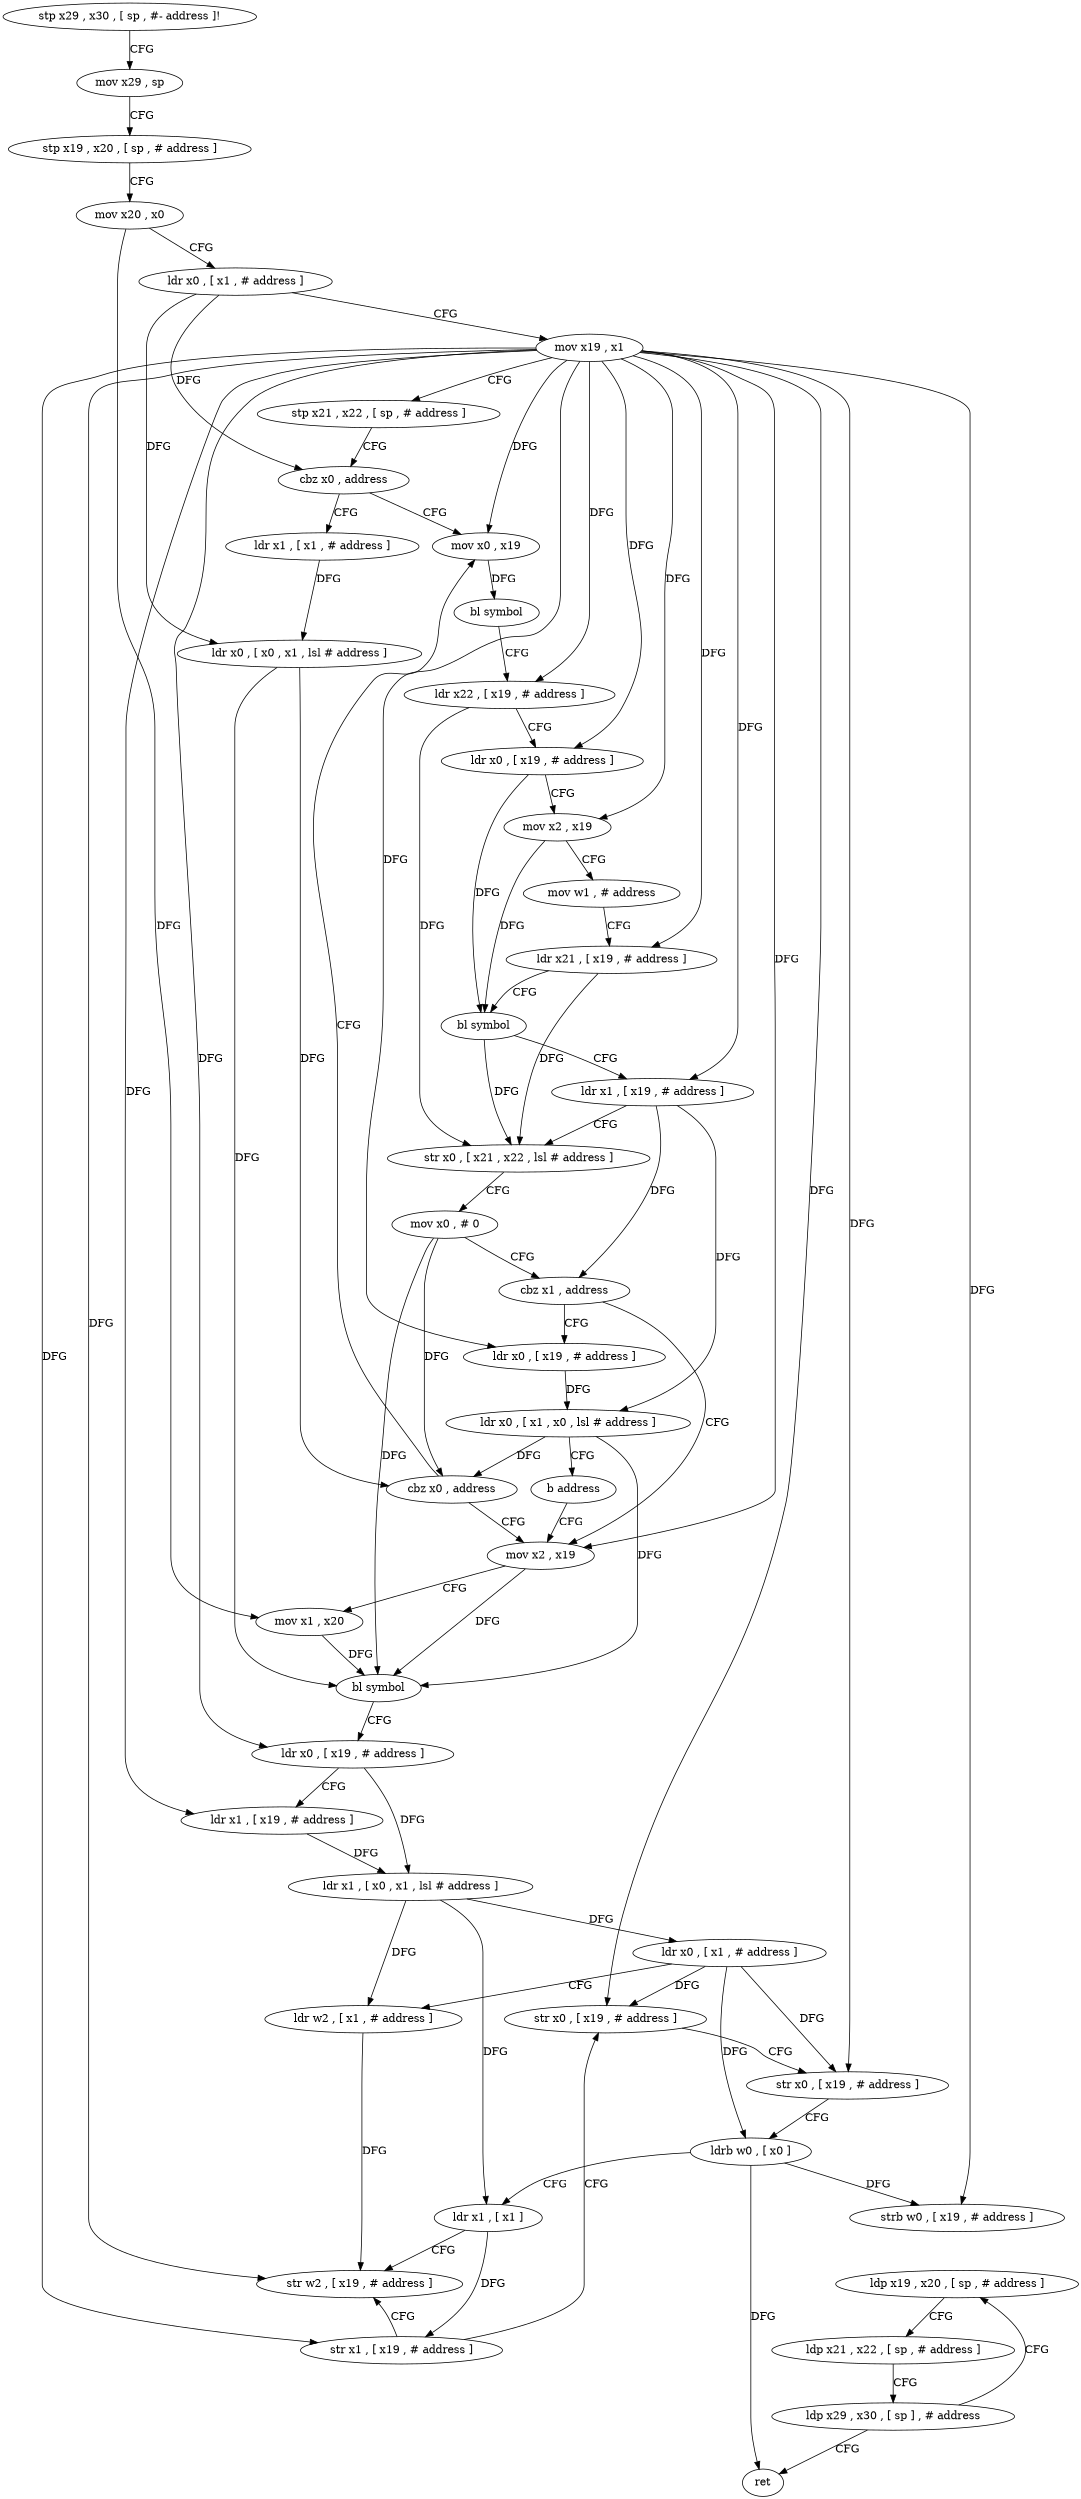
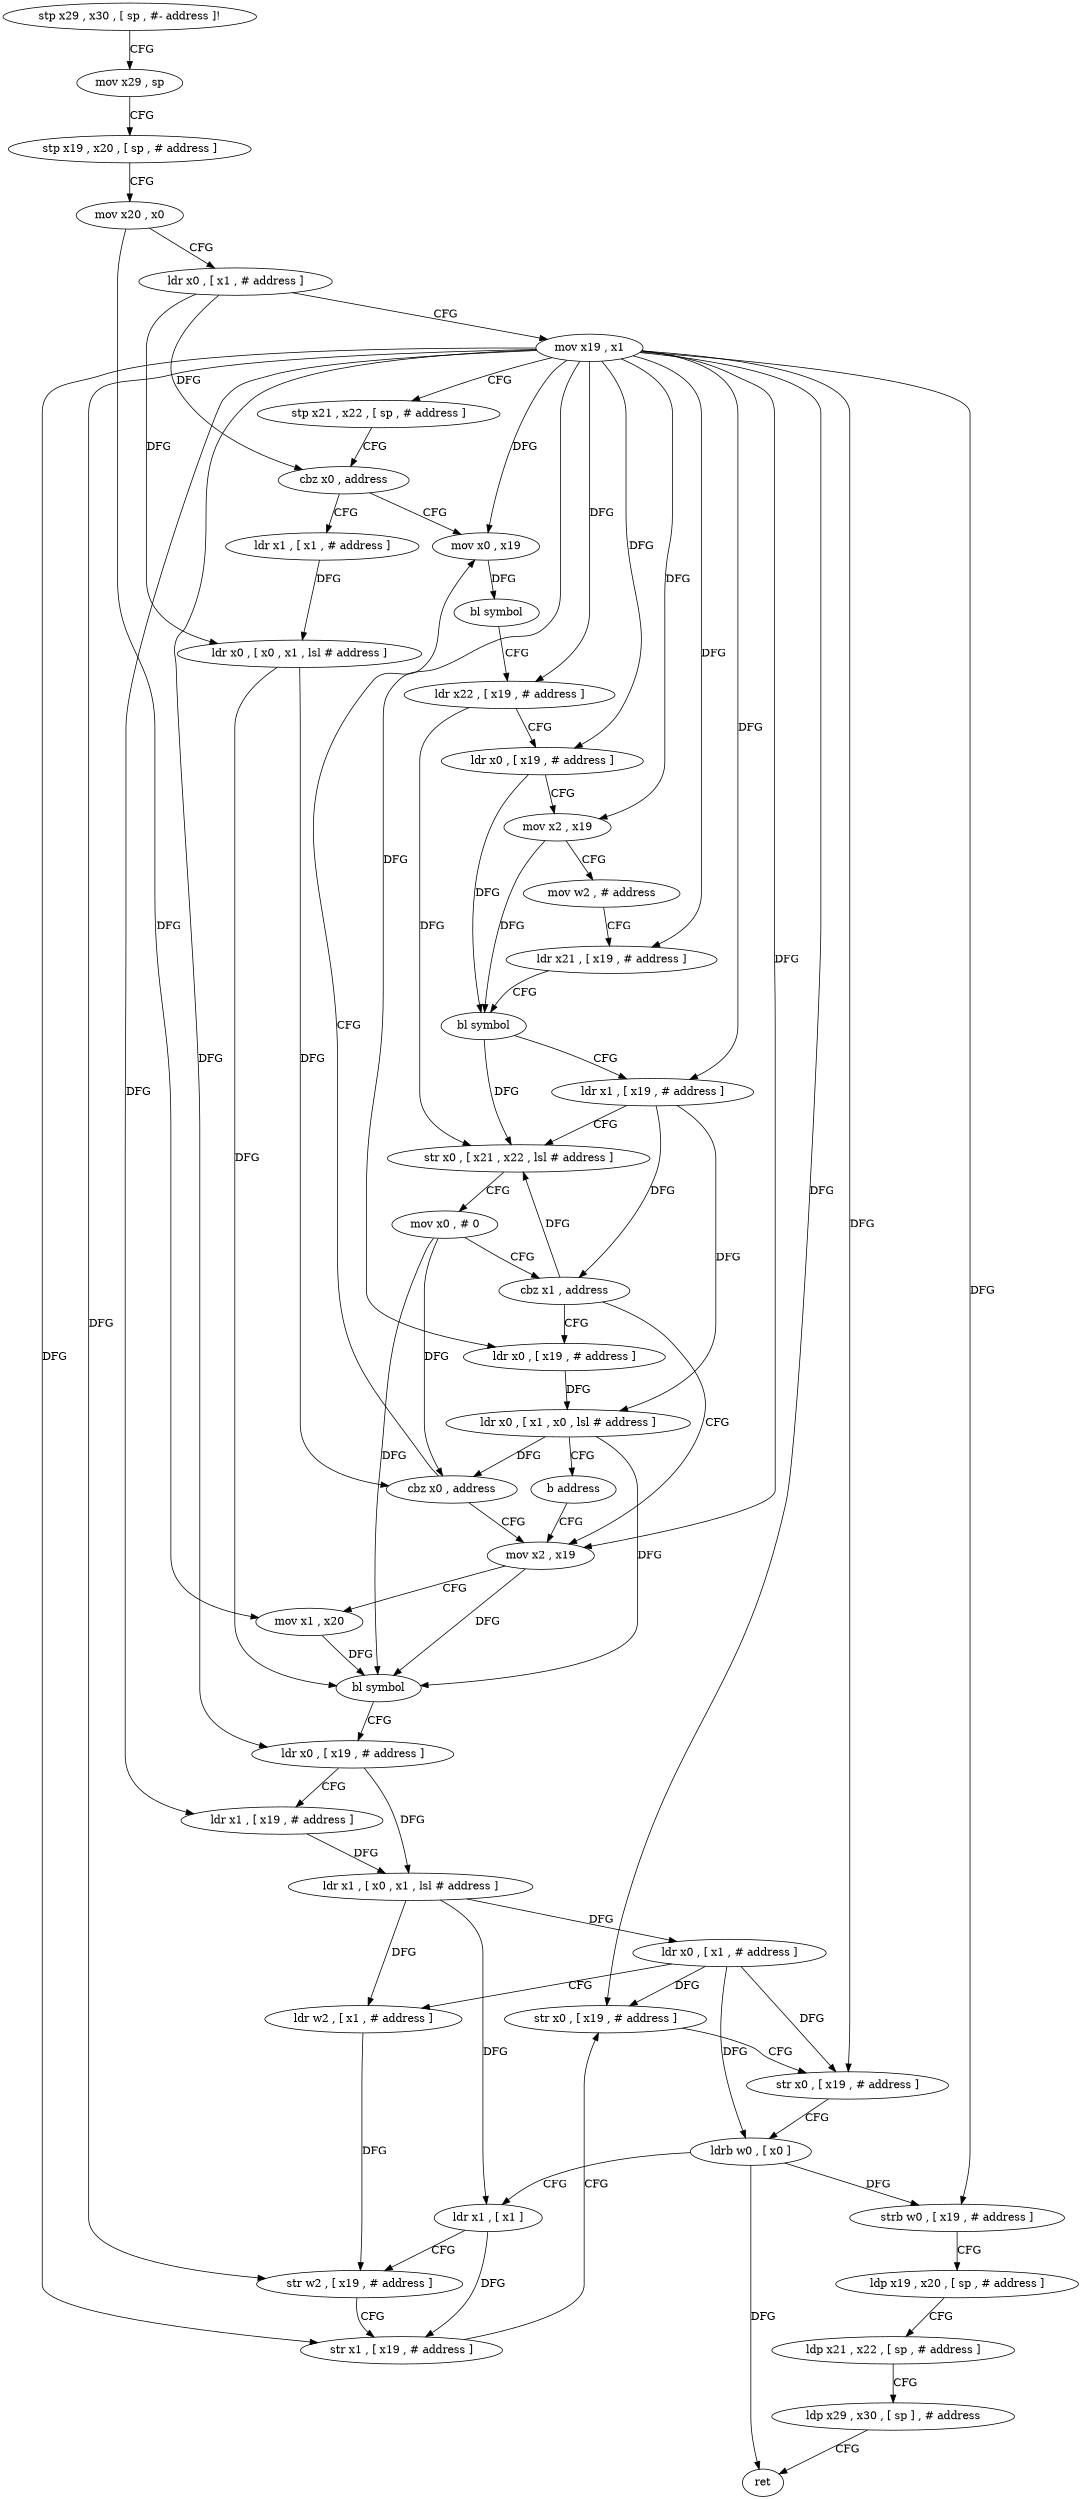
node "mov w1 , # address": label "mov w1 , # address" -> "mov w2 , # address"
edge "ldr x21 , [ x19 , # address ]" -> "str x0 , [ x21 , x22 , lsl # address ]": now "cbz x1 , address" -> "str x0 , [ x21 , x22 , lsl # address ]"
edge "str x1 , [ x19 , # address ]" -> "str w2 , [ x19 , # address ]": reversed
edge "ldp x29 , x30 , [ sp ] , # address" -> "ldp x19 , x20 , [ sp , # address ]": now "strb w0 , [ x19 , # address ]" -> "ldp x19 , x20 , [ sp , # address ]"
